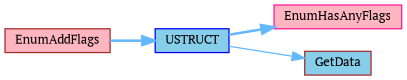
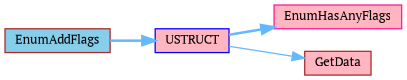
node "EnumAddFlags": fillcolor lightpink -> skyblue
node "USTRUCT": fillcolor skyblue -> lightpink
node "GetData": fillcolor skyblue -> lightpink
